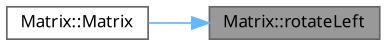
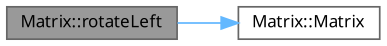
edge "Matrix::Matrix" -> "Matrix::rotateLeft": reversed
